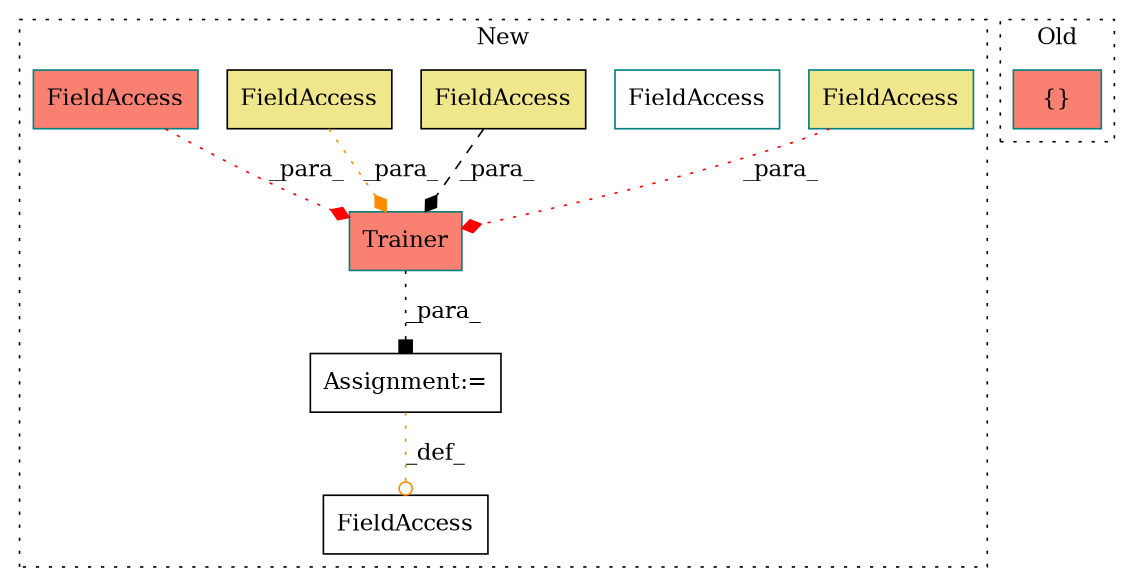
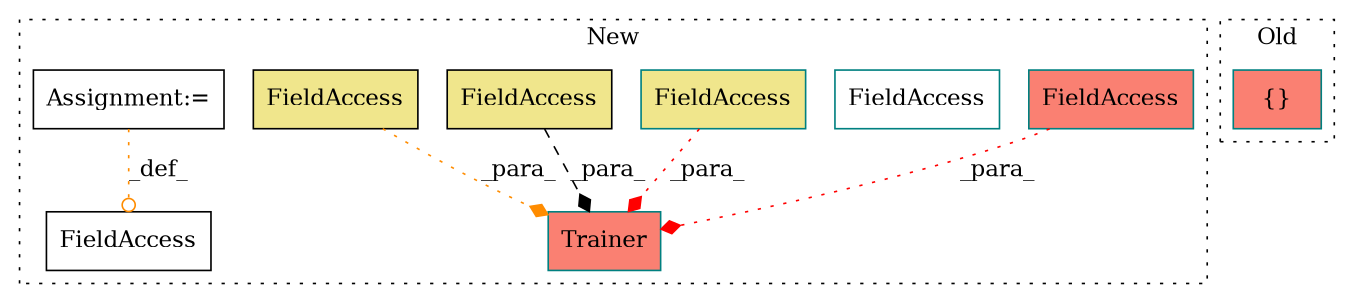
edge "Trainer" -> "Assignment:=": removed, label "_para_"
